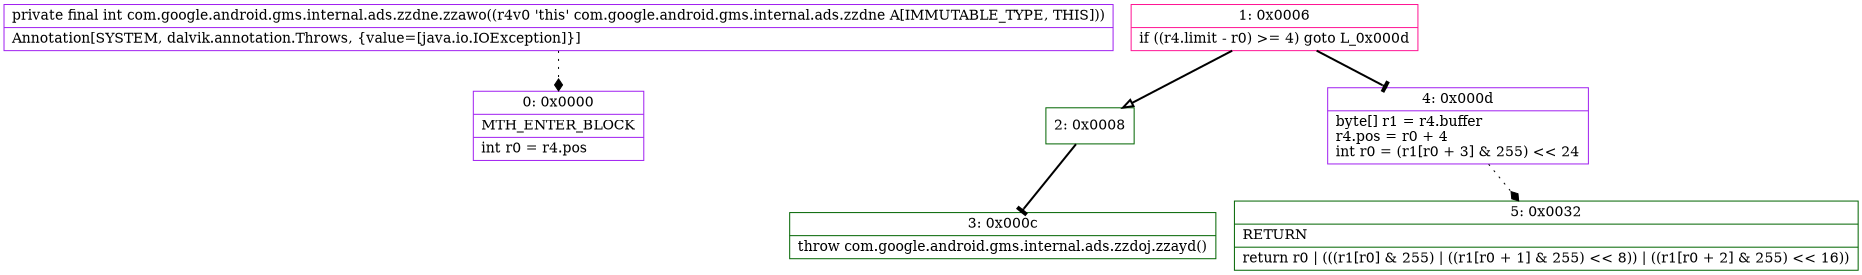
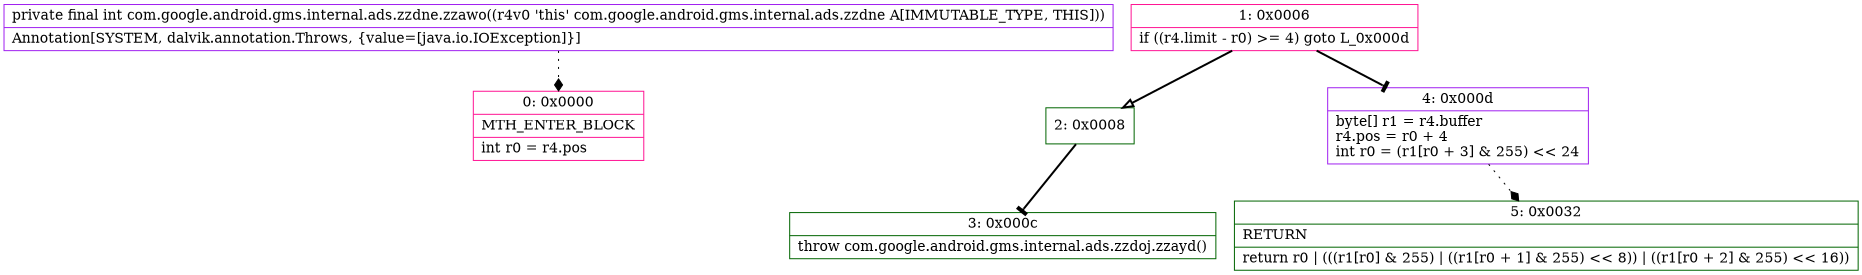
node "0: 0x0000": color purple -> deeppink
